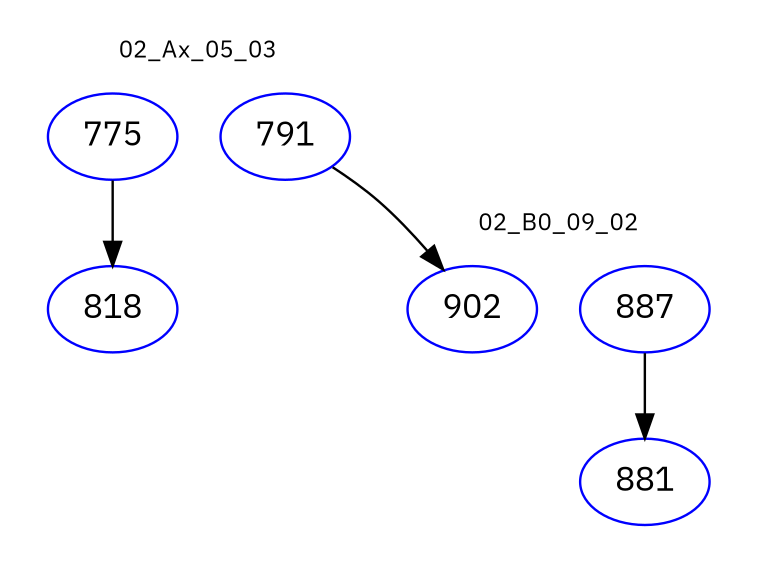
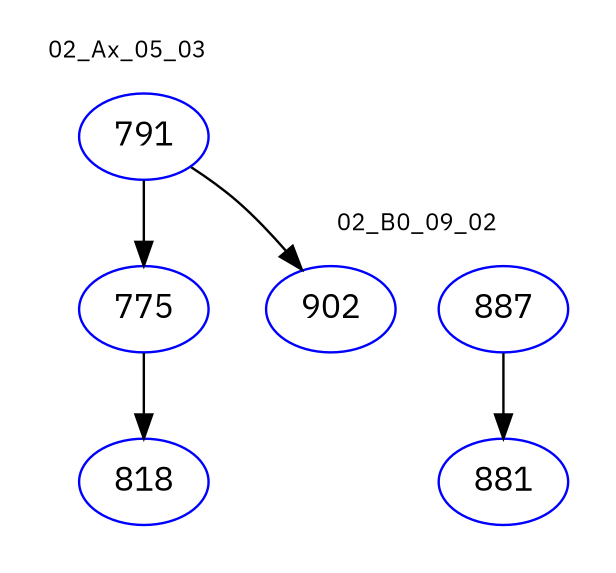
edge "791" -> "775": added
